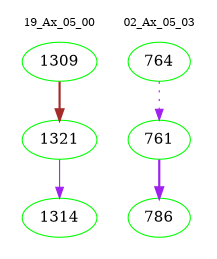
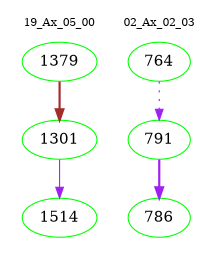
cluster "02_Ax_05_03": label "02_Ax_05_03" -> "02_Ax_02_03"
node "1309": label "1309" -> "1379"
node "1321": label "1321" -> "1301"
node "761": label "761" -> "791"
node "1314": label "1314" -> "1514"
